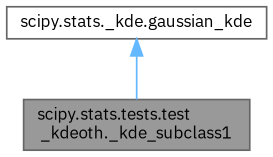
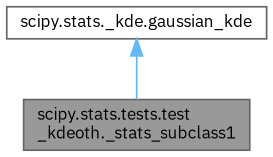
node "scipy.stats.tests.test _kdeoth._kde_subclass1": label "scipy.stats.tests.test _kdeoth._kde_subclass1" -> "scipy.stats.tests.test _kdeoth._stats_subclass1"
